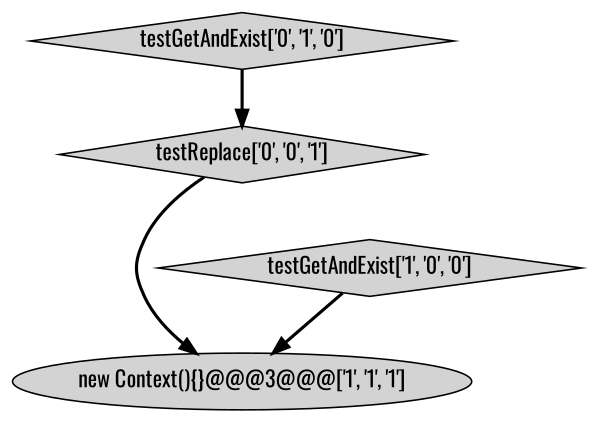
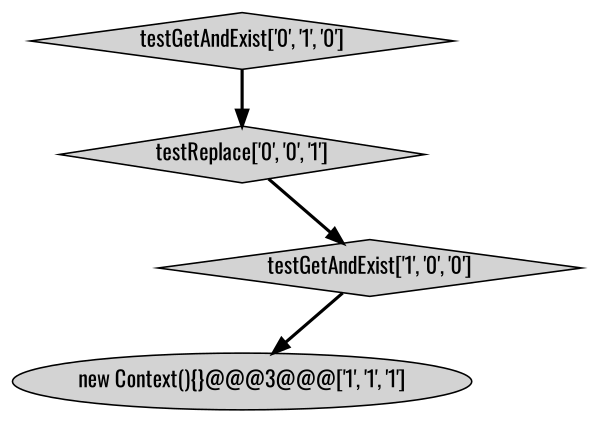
edge "testReplace['0', '0', '1']" -> "new Context(){}@@@3@@@['1', '1', '1']": now "testReplace['0', '0', '1']" -> "testGetAndExist['1', '0', '0']"
